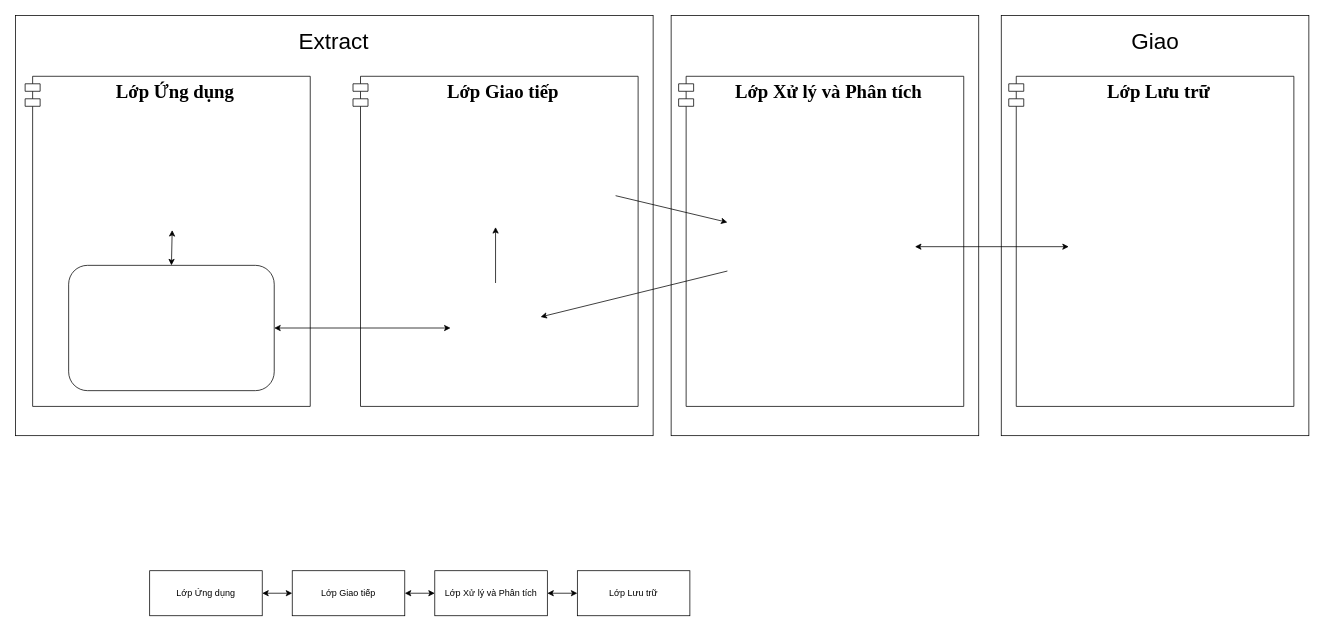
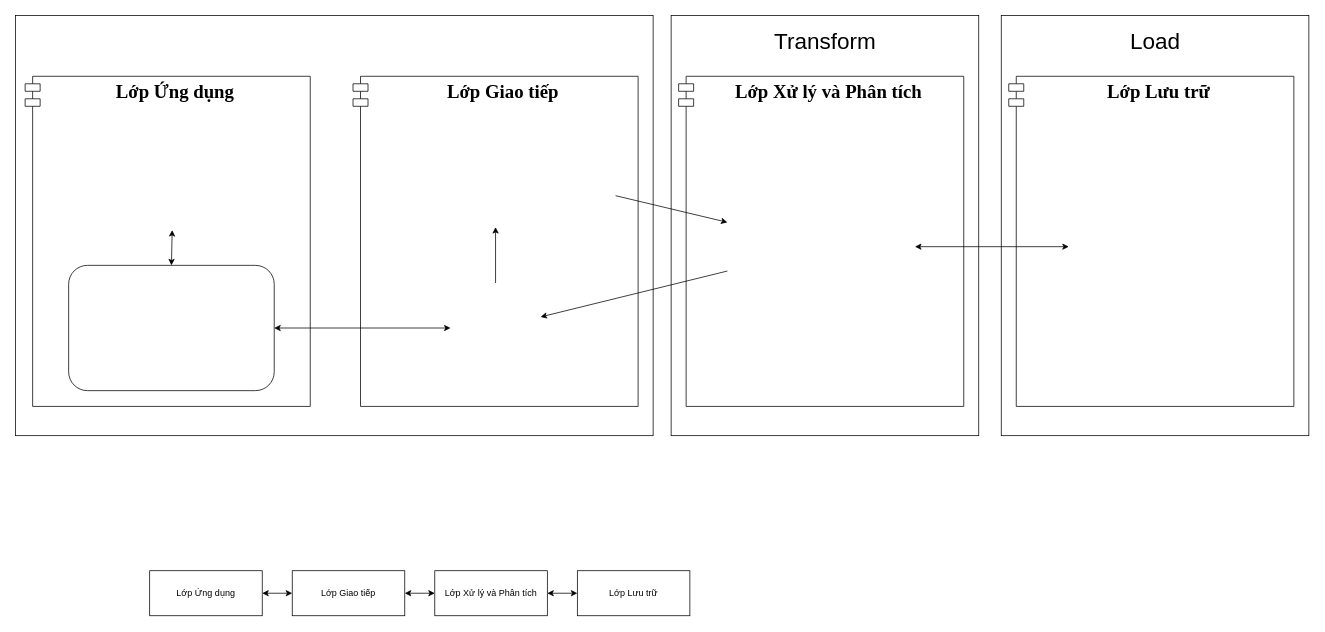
node "Extract": removed
node "Transform": added
node "Giao": label "Giao" -> "Load"
